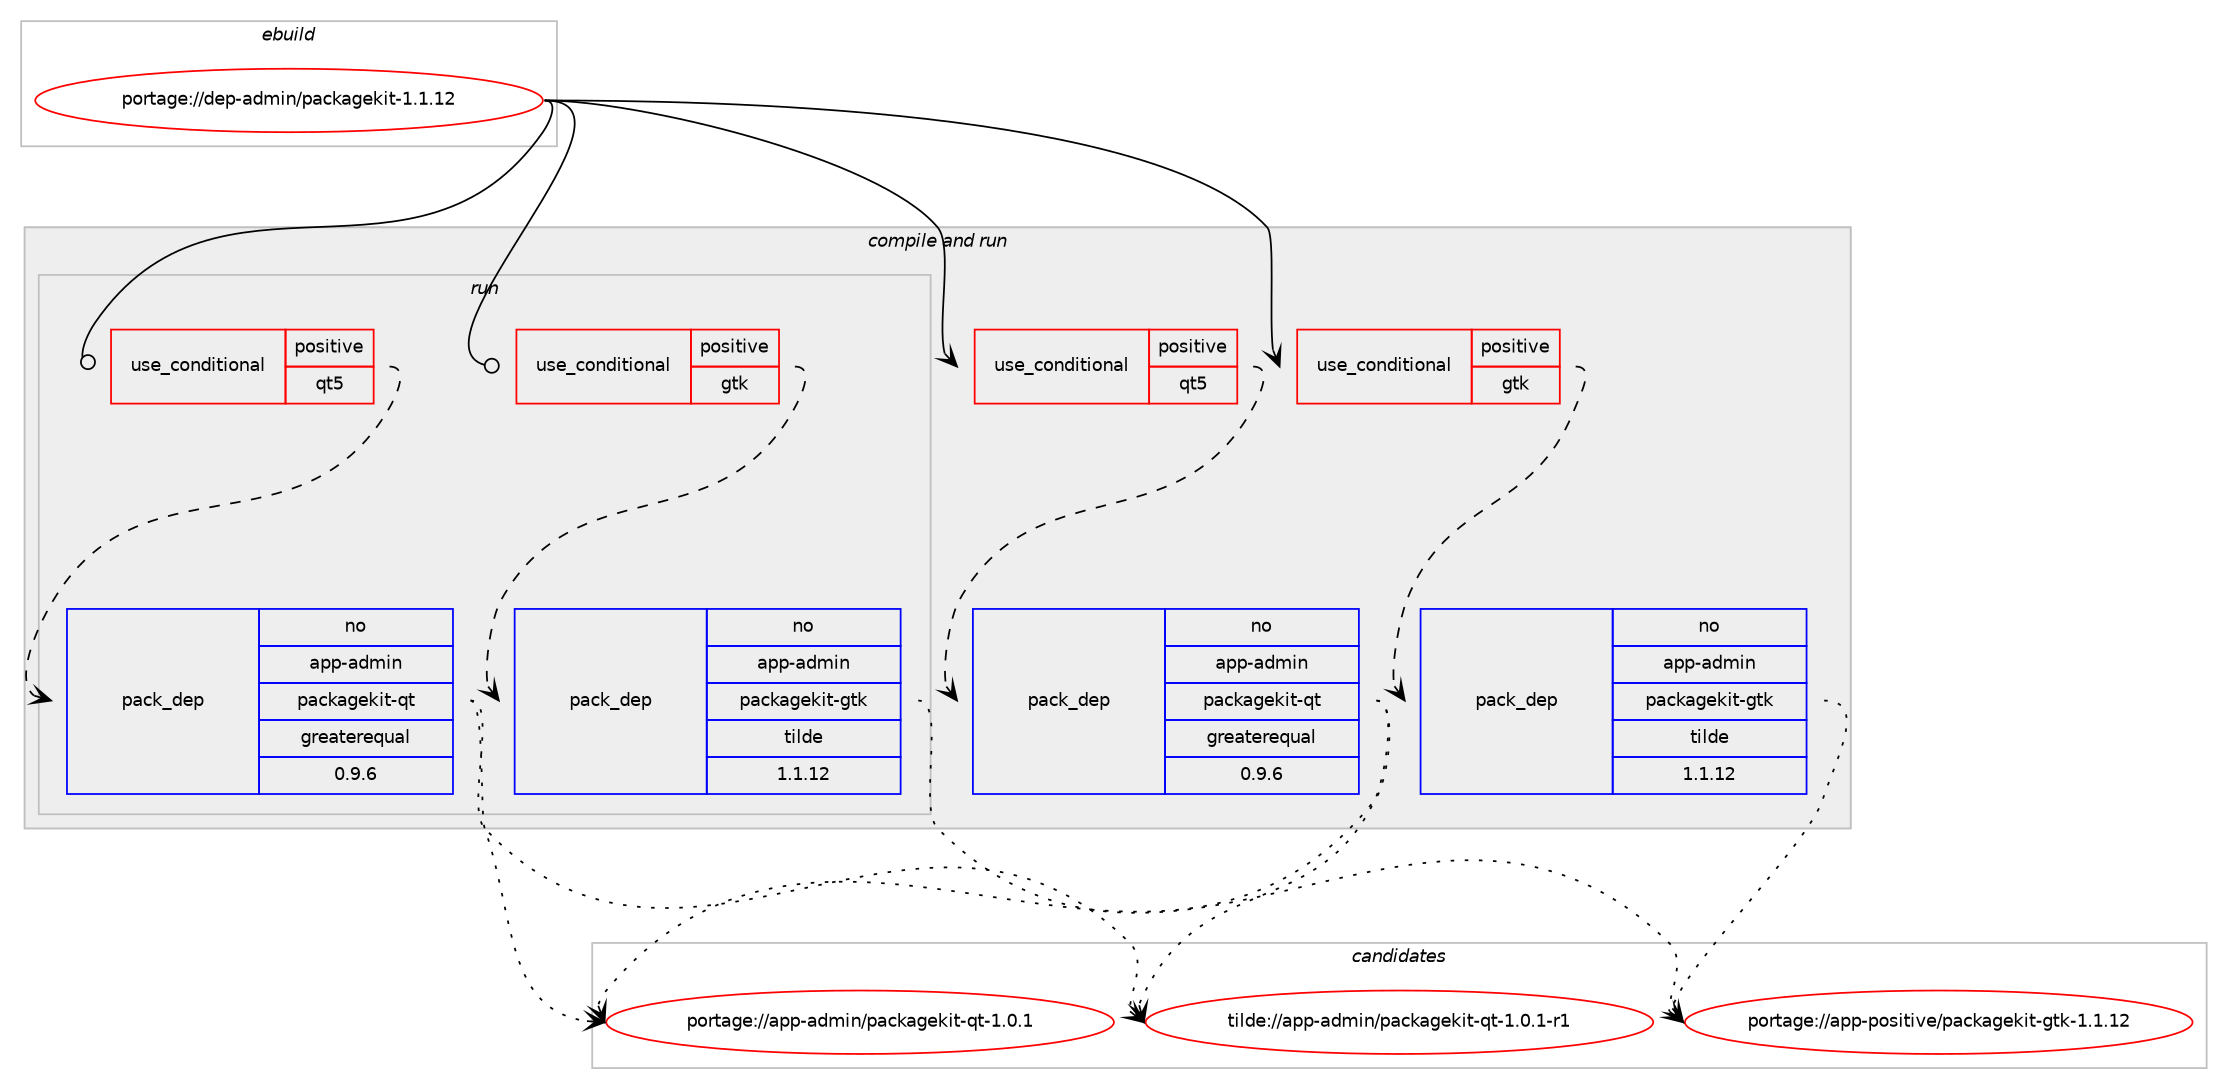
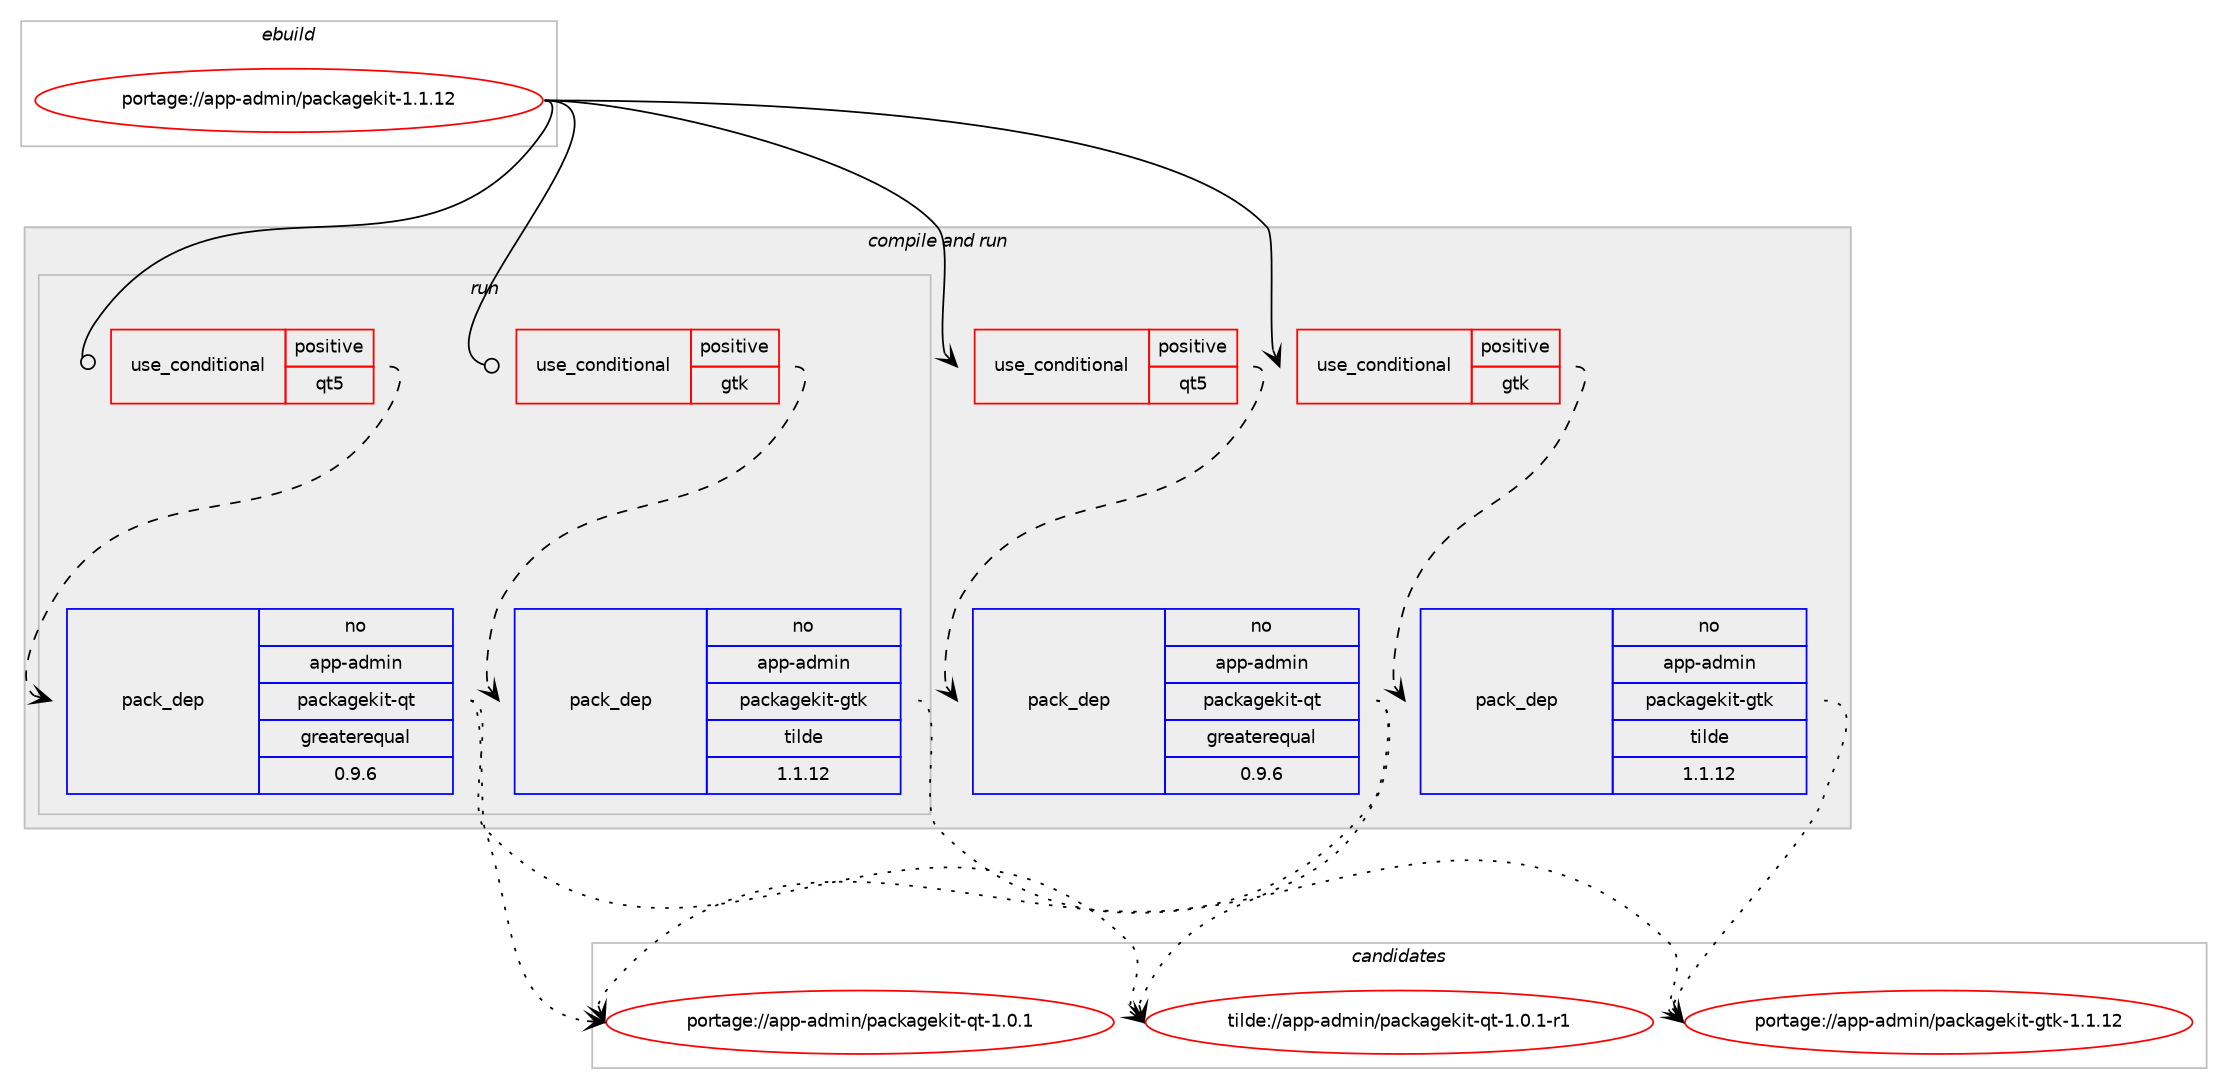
node "portage://dep-admin/packagekit-1.1.12": label "portage://dep-admin/packagekit-1.1.12" -> "portage://app-admin/packagekit-1.1.12"
node "portage://app-positive/packagekit-gtk-1.1.12": label "portage://app-positive/packagekit-gtk-1.1.12" -> "portage://app-admin/packagekit-gtk-1.1.12"
